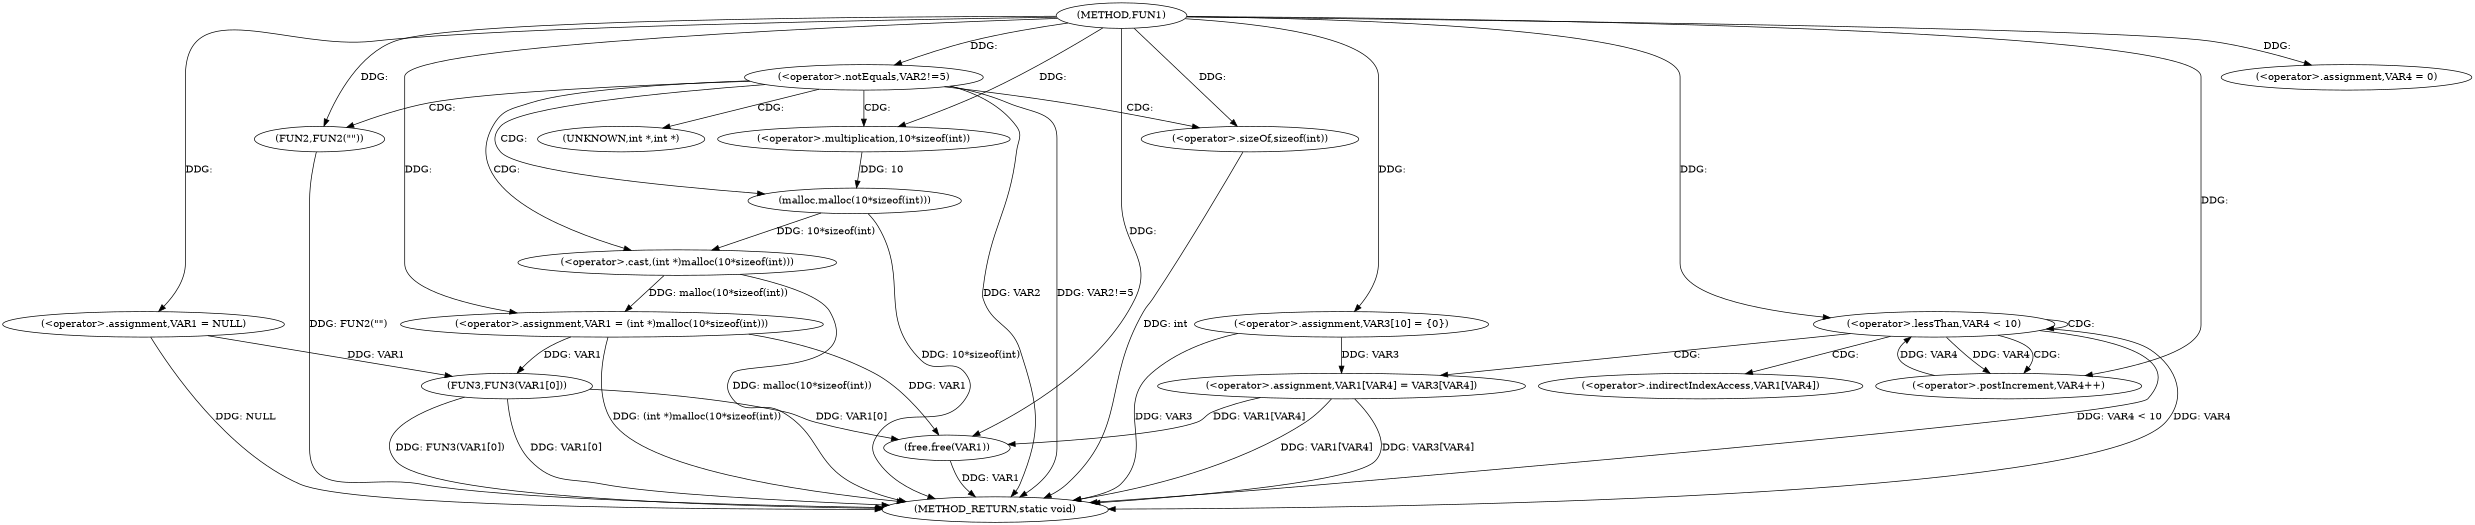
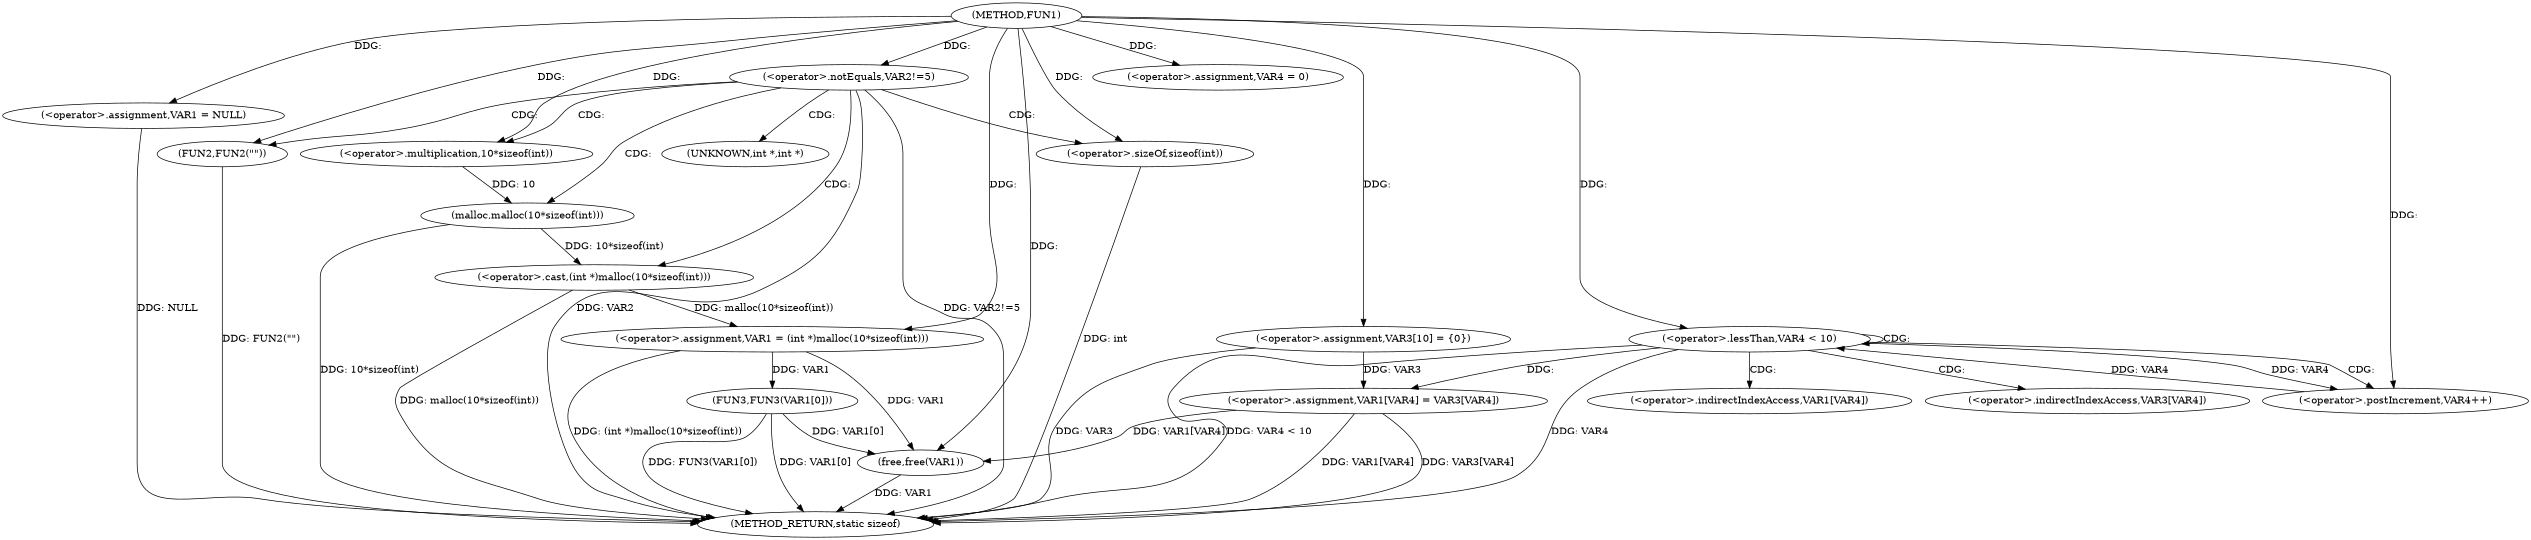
edge "(<operator>.assignment,VAR1 = NULL)" -> "(FUN3,FUN3(VAR1[0]))": removed, label "DDG: VAR1"
edge "(<operator>.lessThan,VAR4 < 10)" -> "(<operator>.assignment,VAR1[VAR4] = VAR3[VAR4])": label "CDG: " -> "DDG: "
node "(<operator>.indirectIndexAccess,VAR3[VAR4])": added
node "(METHOD_RETURN,static void)": label "(METHOD_RETURN,static void)" -> "(METHOD_RETURN,static sizeof)"
